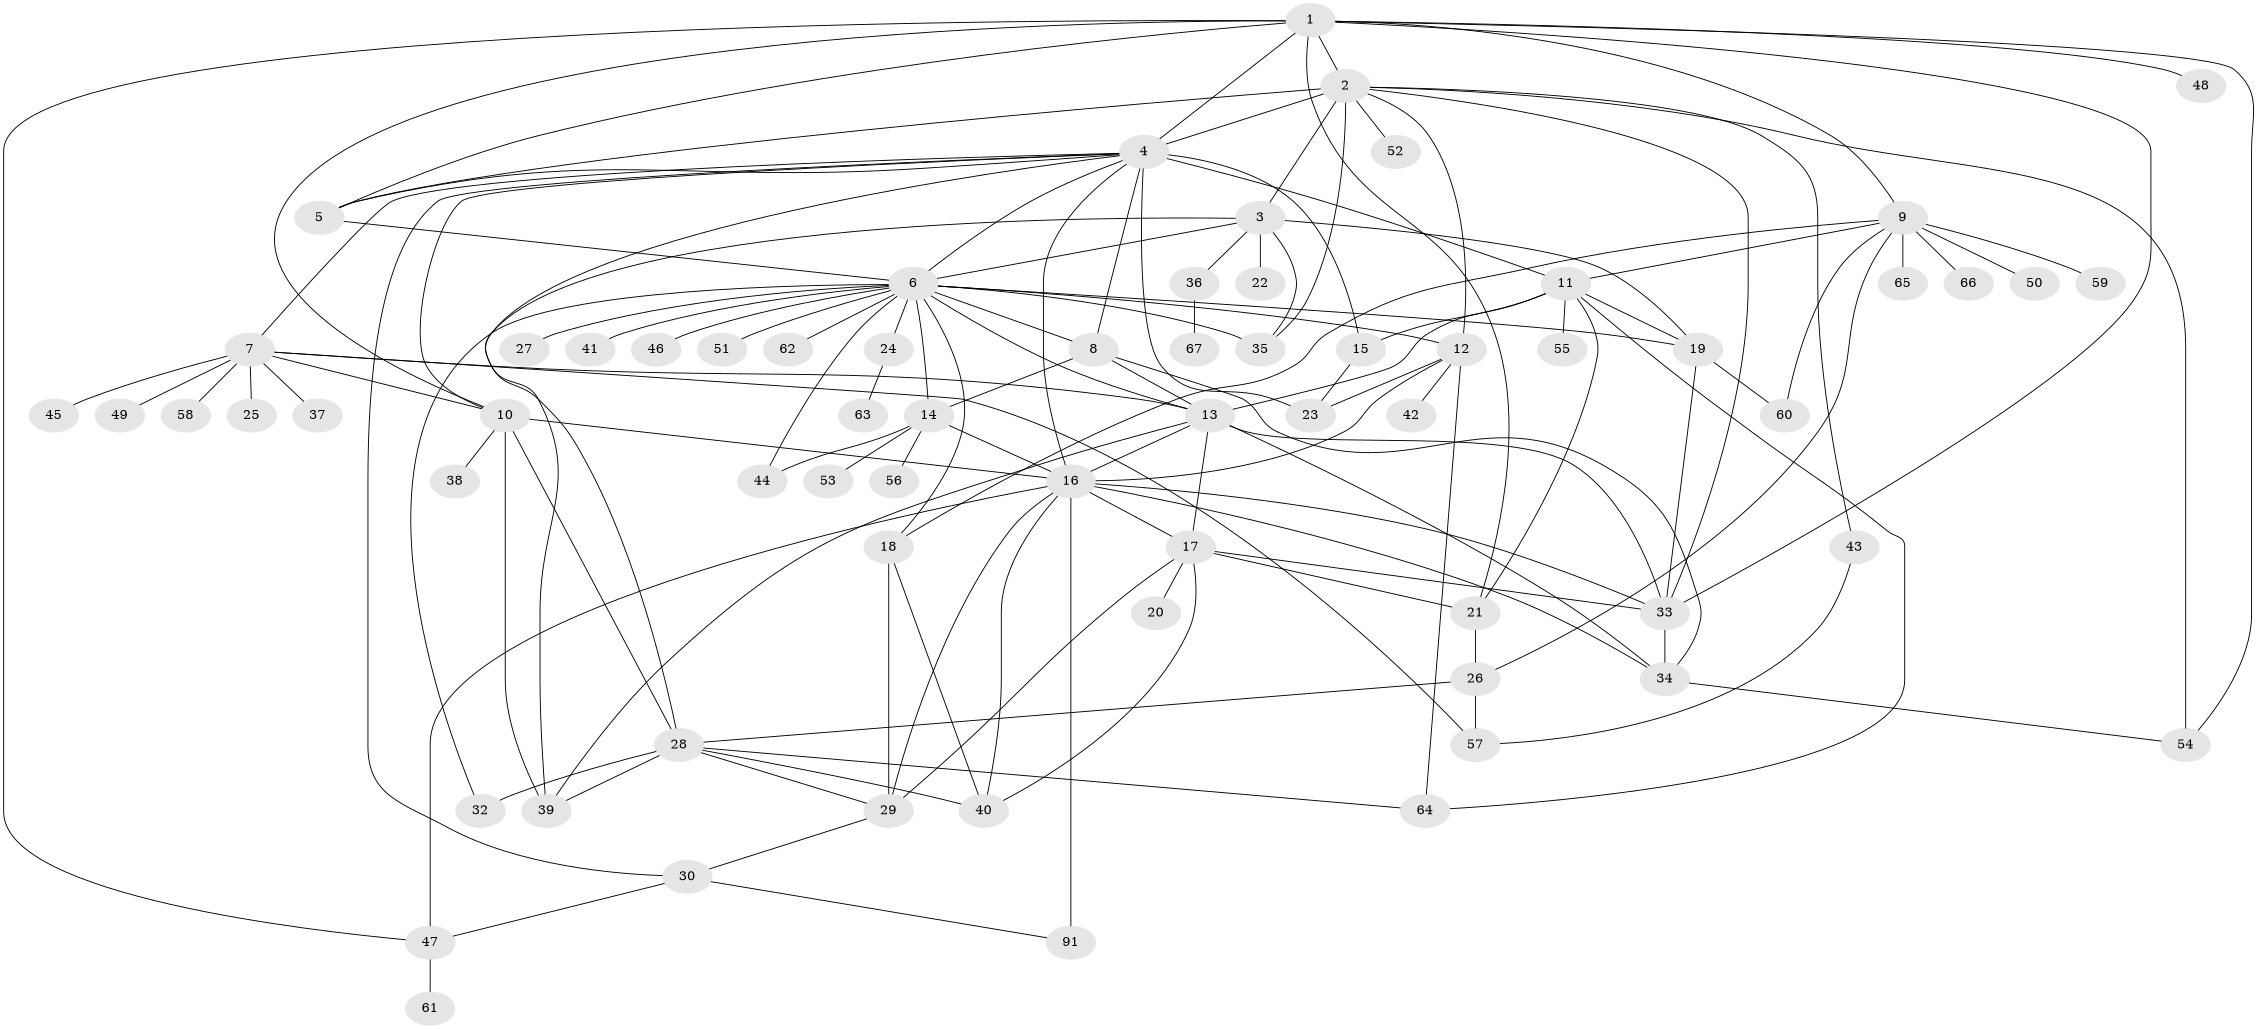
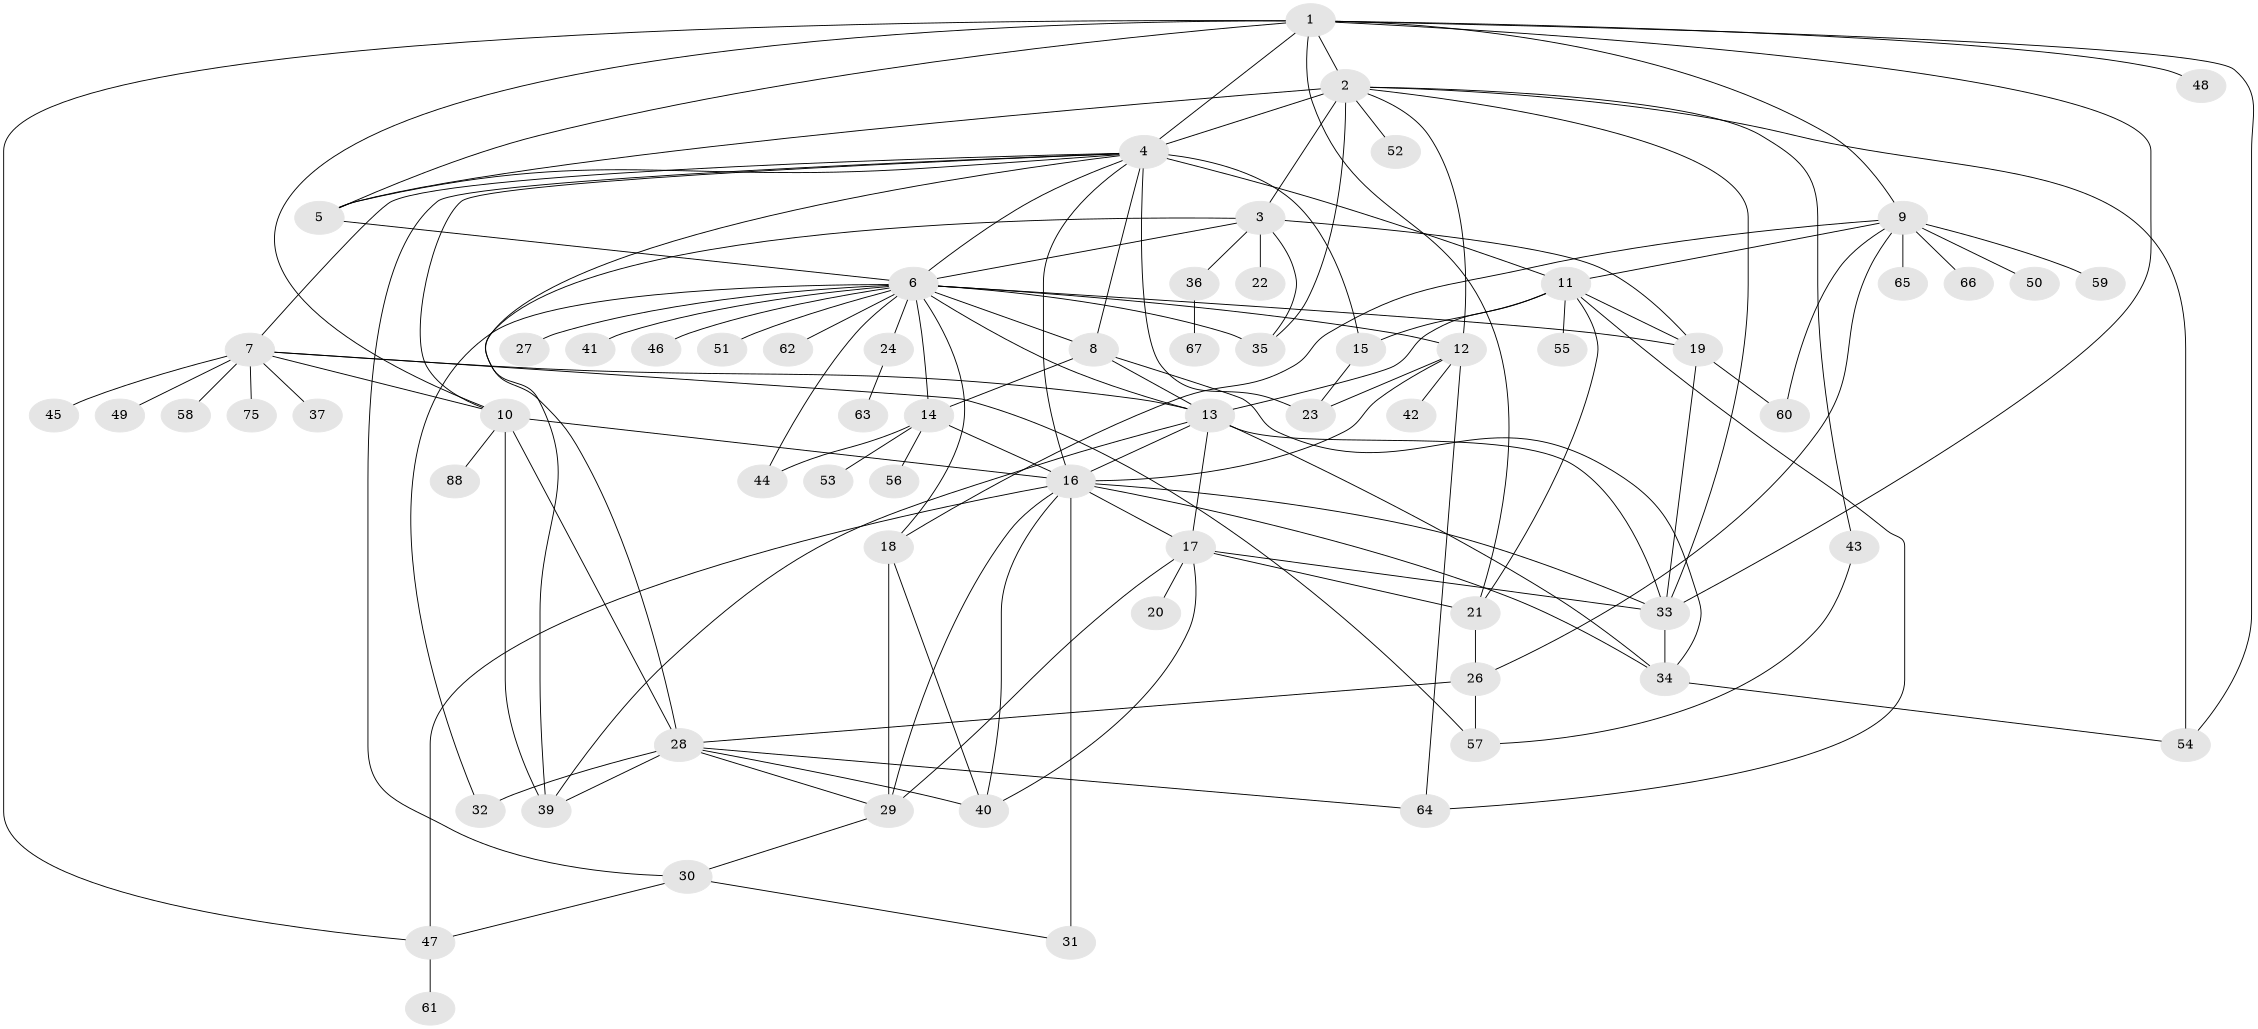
node "25": label "25" -> "75"
node "38": label "38" -> "88"
node "91": label "91" -> "31"
